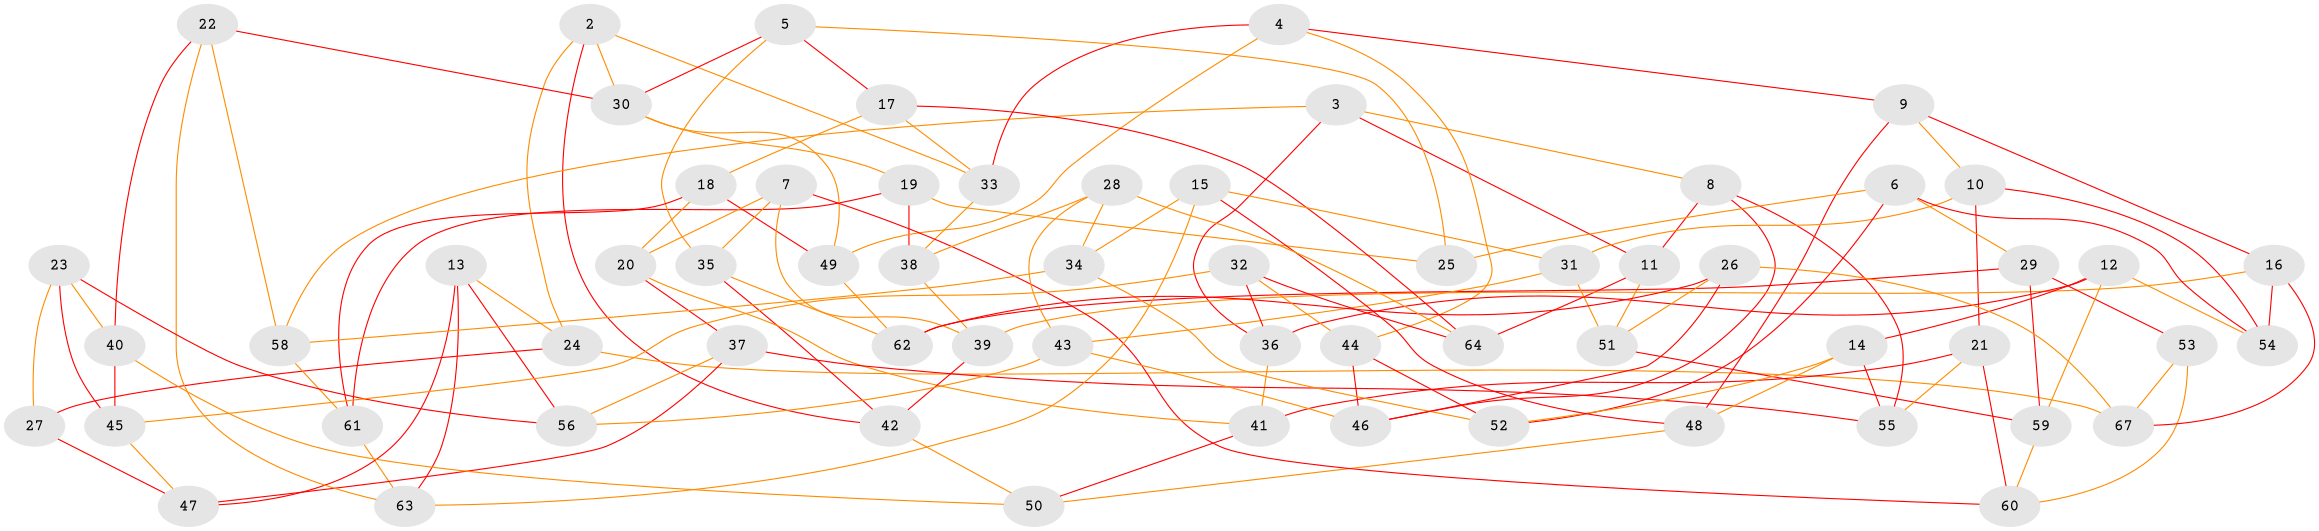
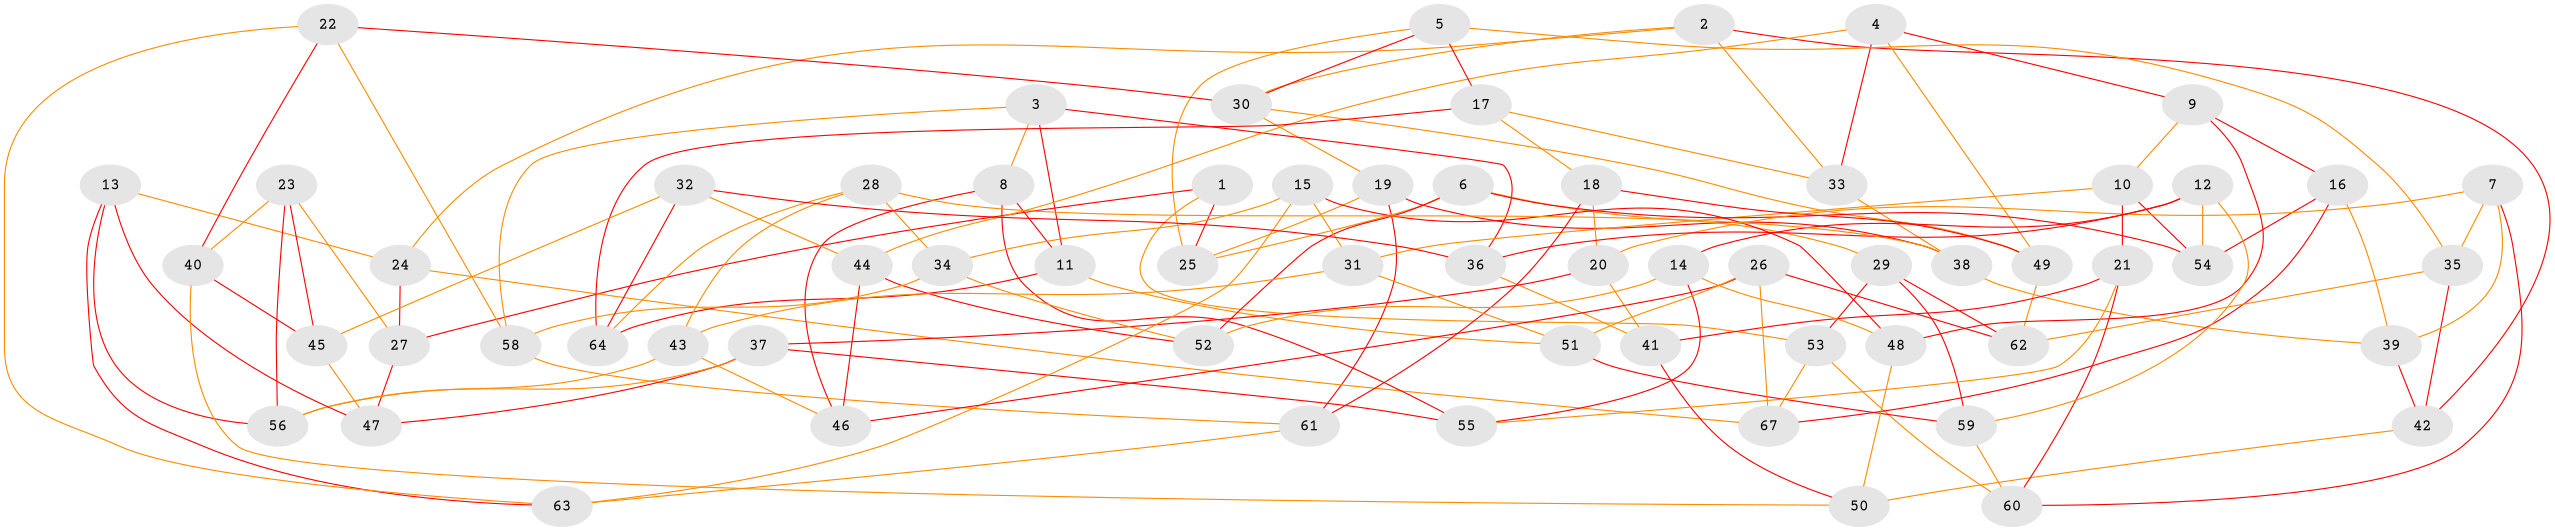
node "1": added
